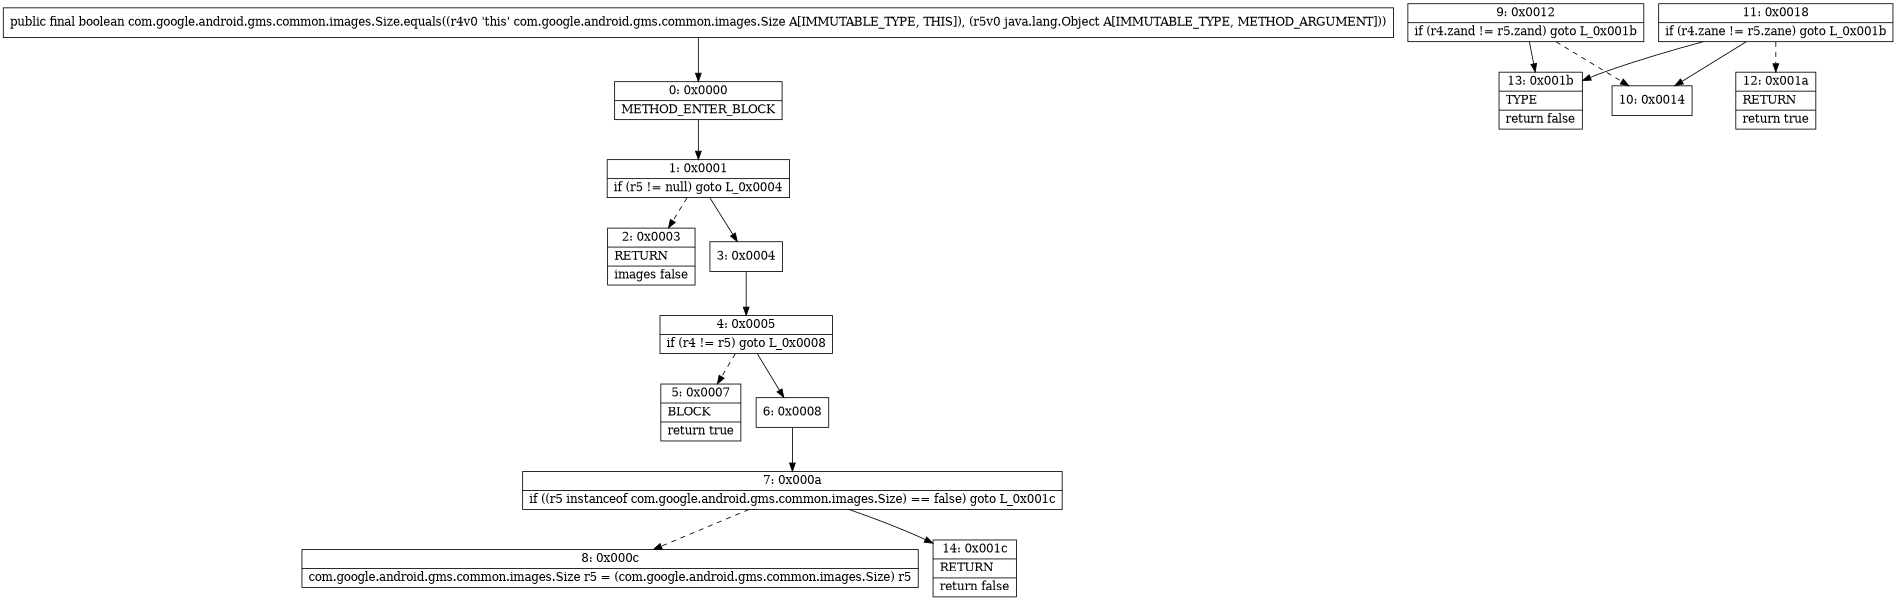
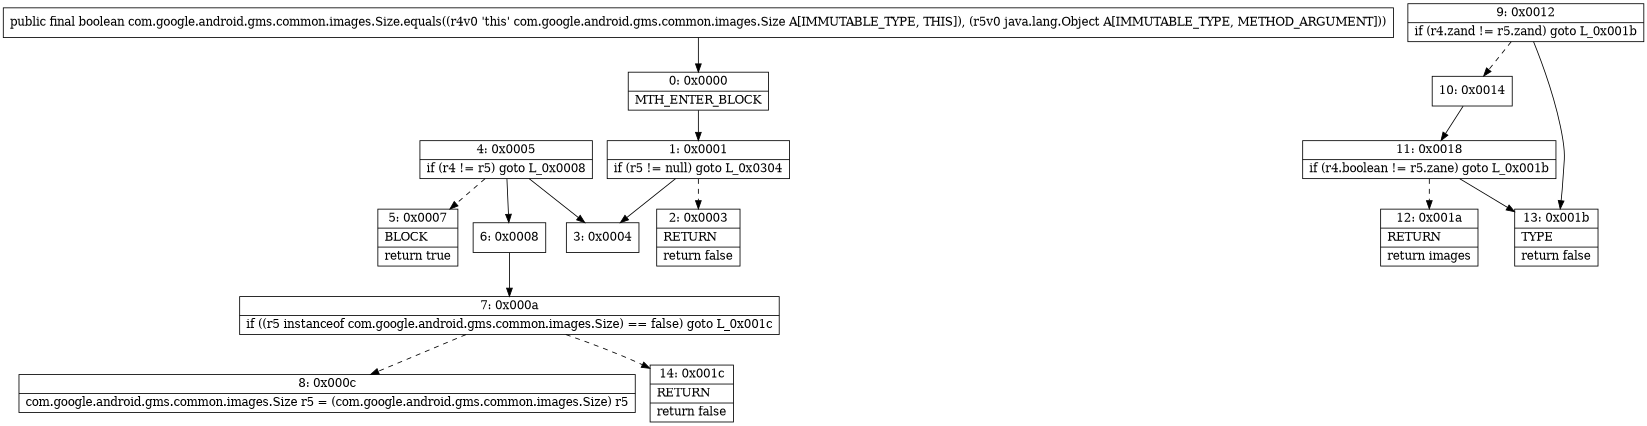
node "11: 0x0018": text "if (r4.zane != r5.zane) goto L_0x001b" -> "if (r4.boolean != r5.zane) goto L_0x001b"
edge "11: 0x0018" -> "10: 0x0014": reversed
node "0: 0x0000": text "METHOD_ENTER_BLOCK" -> "MTH_ENTER_BLOCK"
node "12: 0x001a": text "return true" -> "return images"
node "1: 0x0001": text "if (r5 != null) goto L_0x0004" -> "if (r5 != null) goto L_0x0304"
node "2: 0x0003": text "images false" -> "return false"
edge "3: 0x0004" -> "4: 0x0005": reversed
edge "7: 0x000a" -> "14: 0x001c": style solid -> dashed
